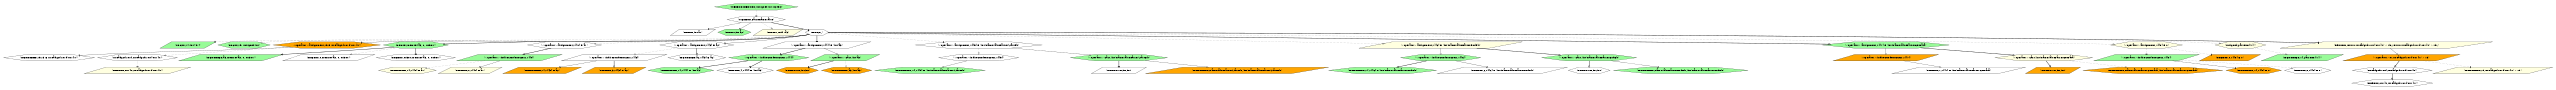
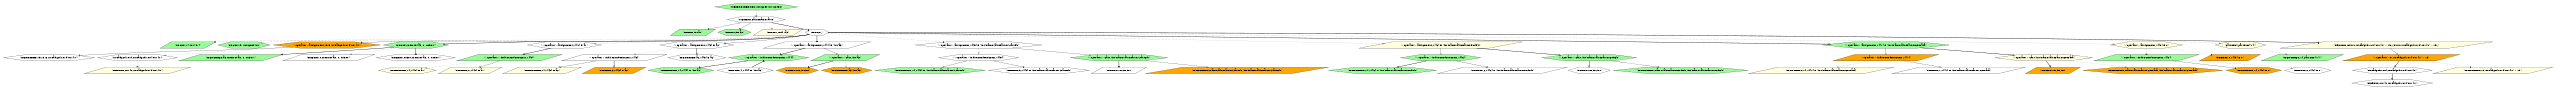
node "(PARAM,int a1)": fillcolor white -> palegreen
node "(unsigned,parsexml(v4))": label "(unsigned,parsexml(v4))" -> "(parsexml,parsexml(v4))"
edge "(<operator>.indirectIndexAccess,v4[4])" -> "(LITERAL,4,v4[4] = (int)a3)": reversed
node "(IDENTIFIER,v4,v4[3] = a2)": fillcolor orange -> lightyellow
node "(LITERAL,5,v4[5] = (int)NameValueParserStartElt)": added
node "(IDENTIFIER,v4,v4[7] = (int)NameValueParserGetData)": added
